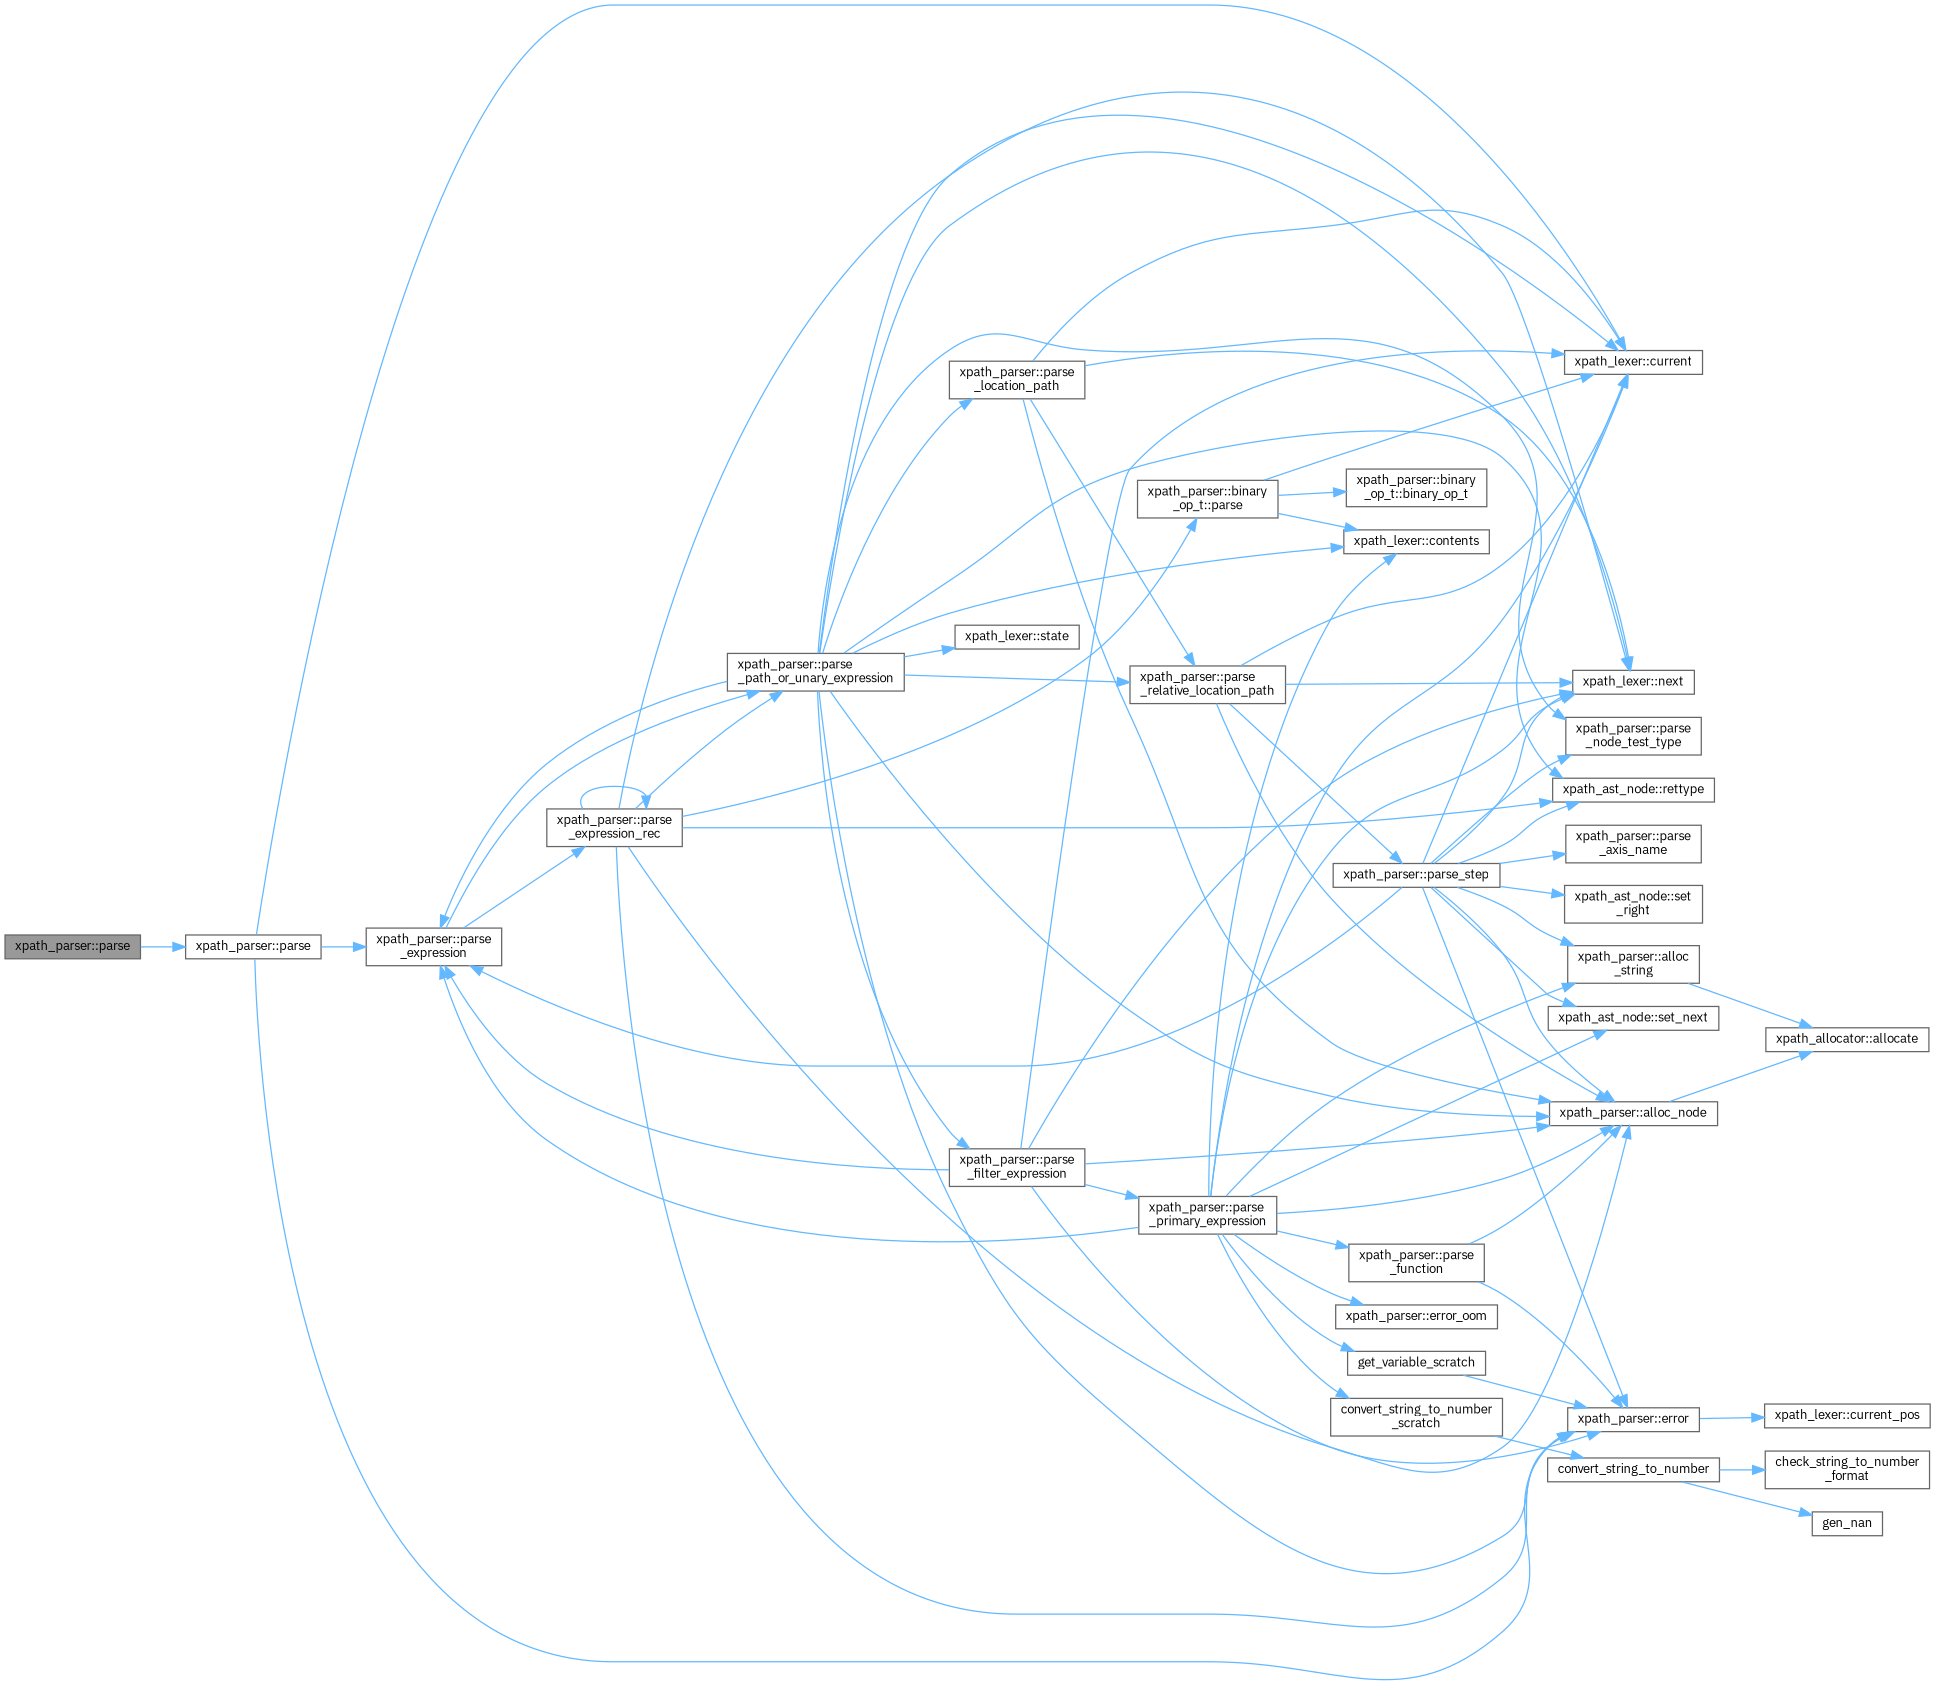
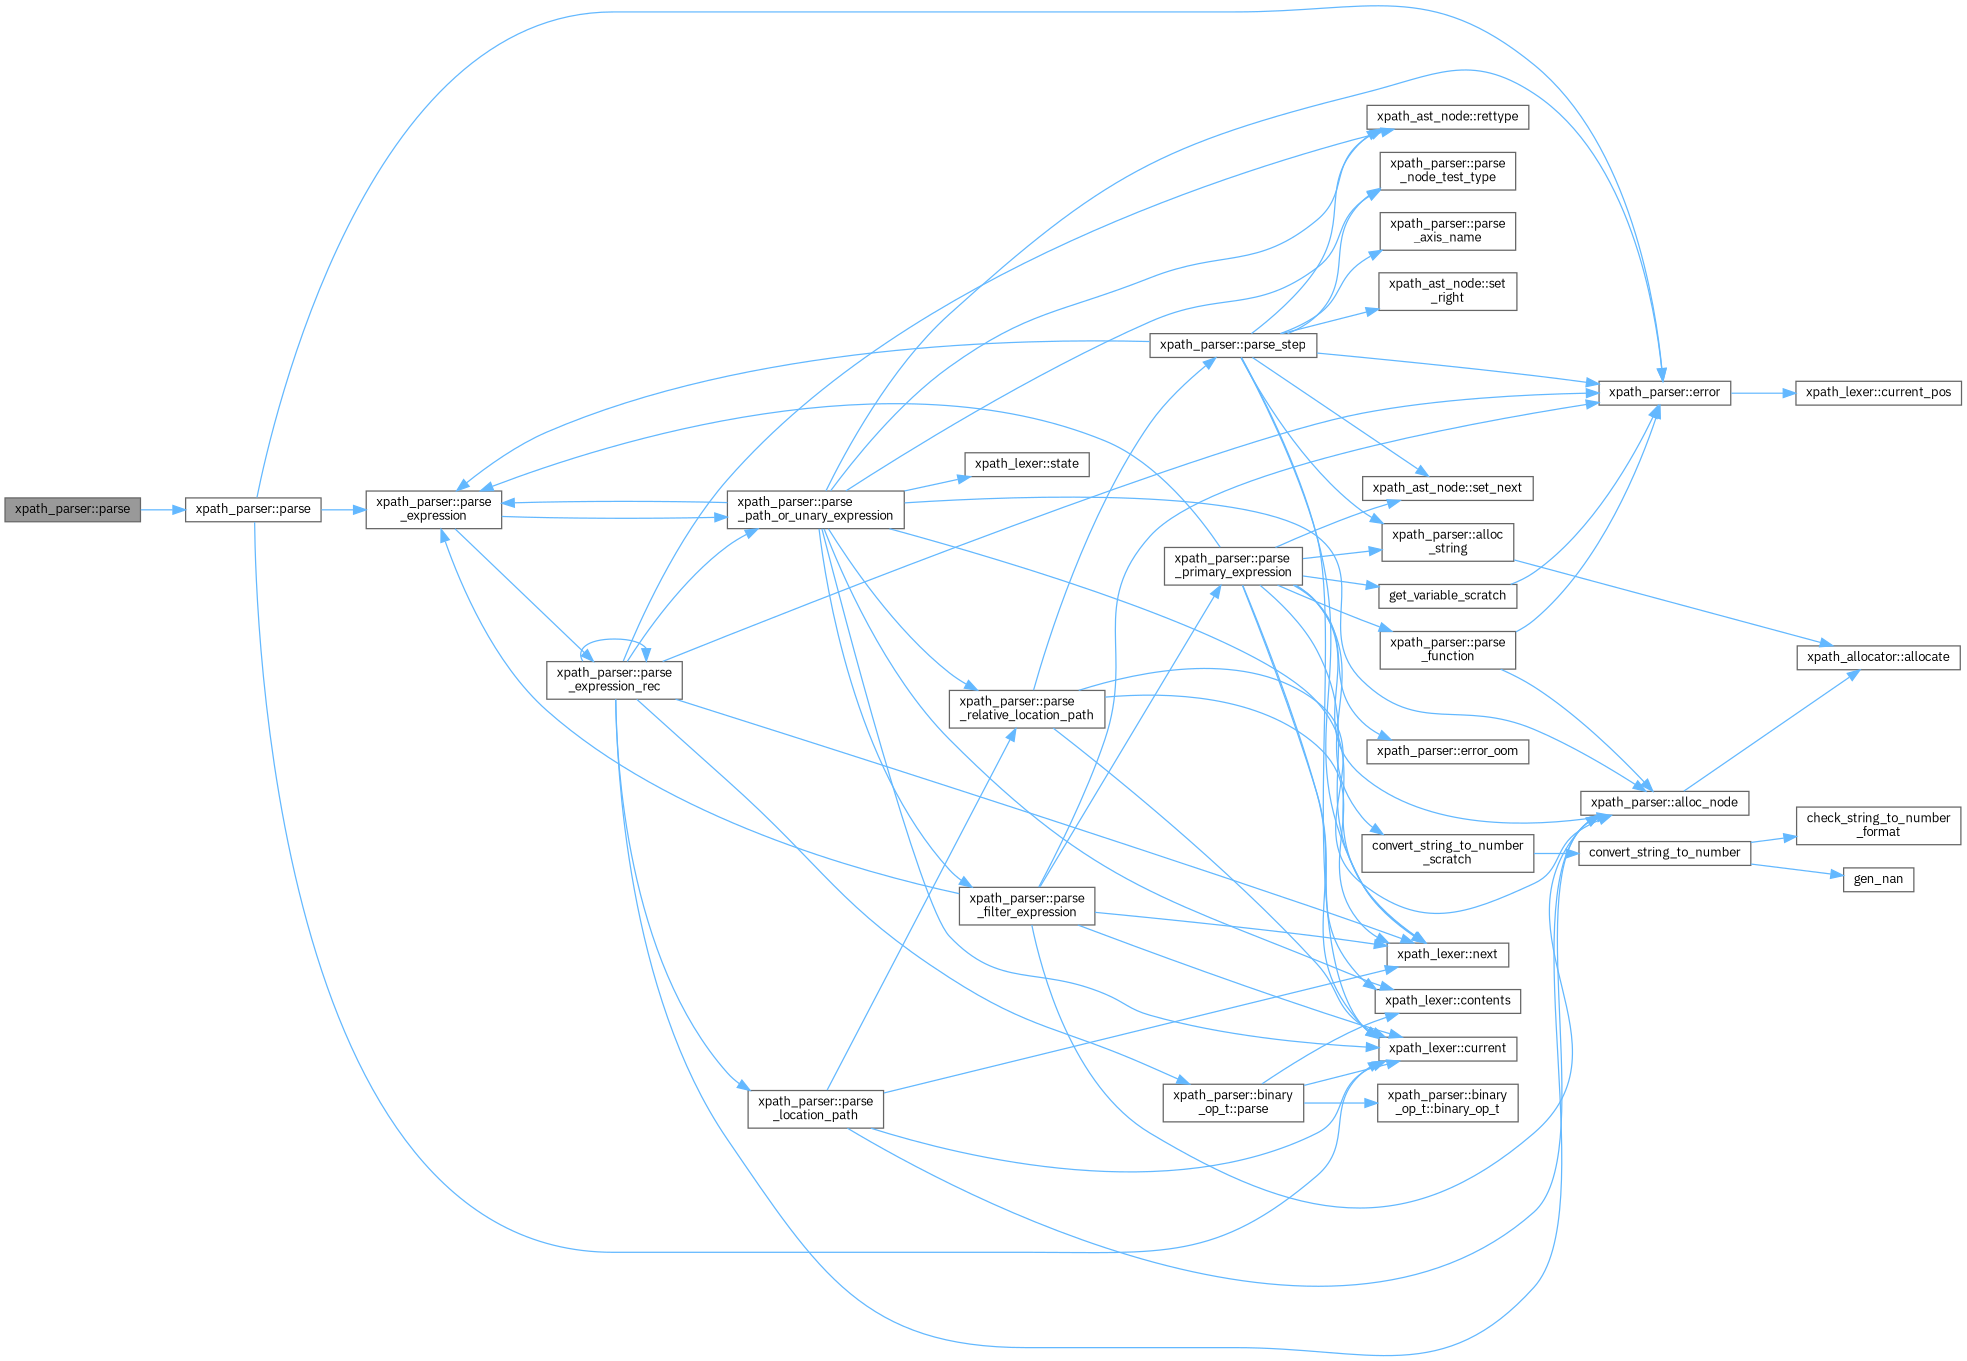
edge "xpath_parser::parse _path_or_unary_expression" -> "xpath_parser::parse _location_path": now "xpath_parser::parse _expression_rec" -> "xpath_parser::parse _location_path"
edge "xpath_parser::parse_step" -> "xpath_parser::alloc_node": removed
